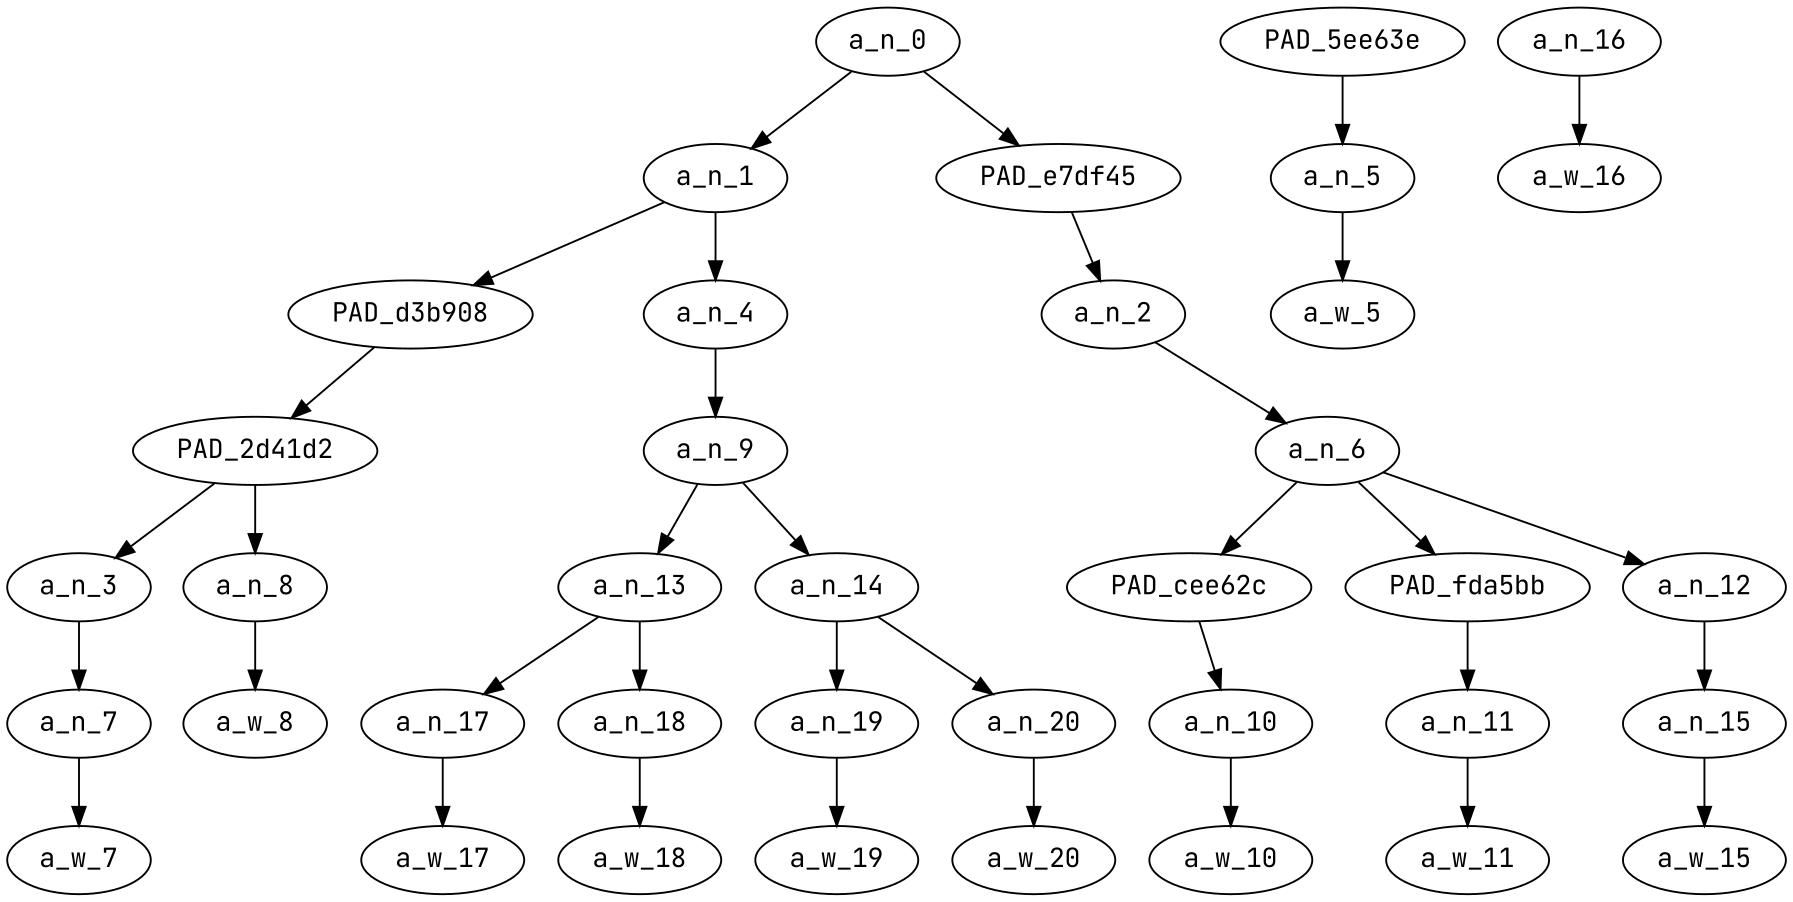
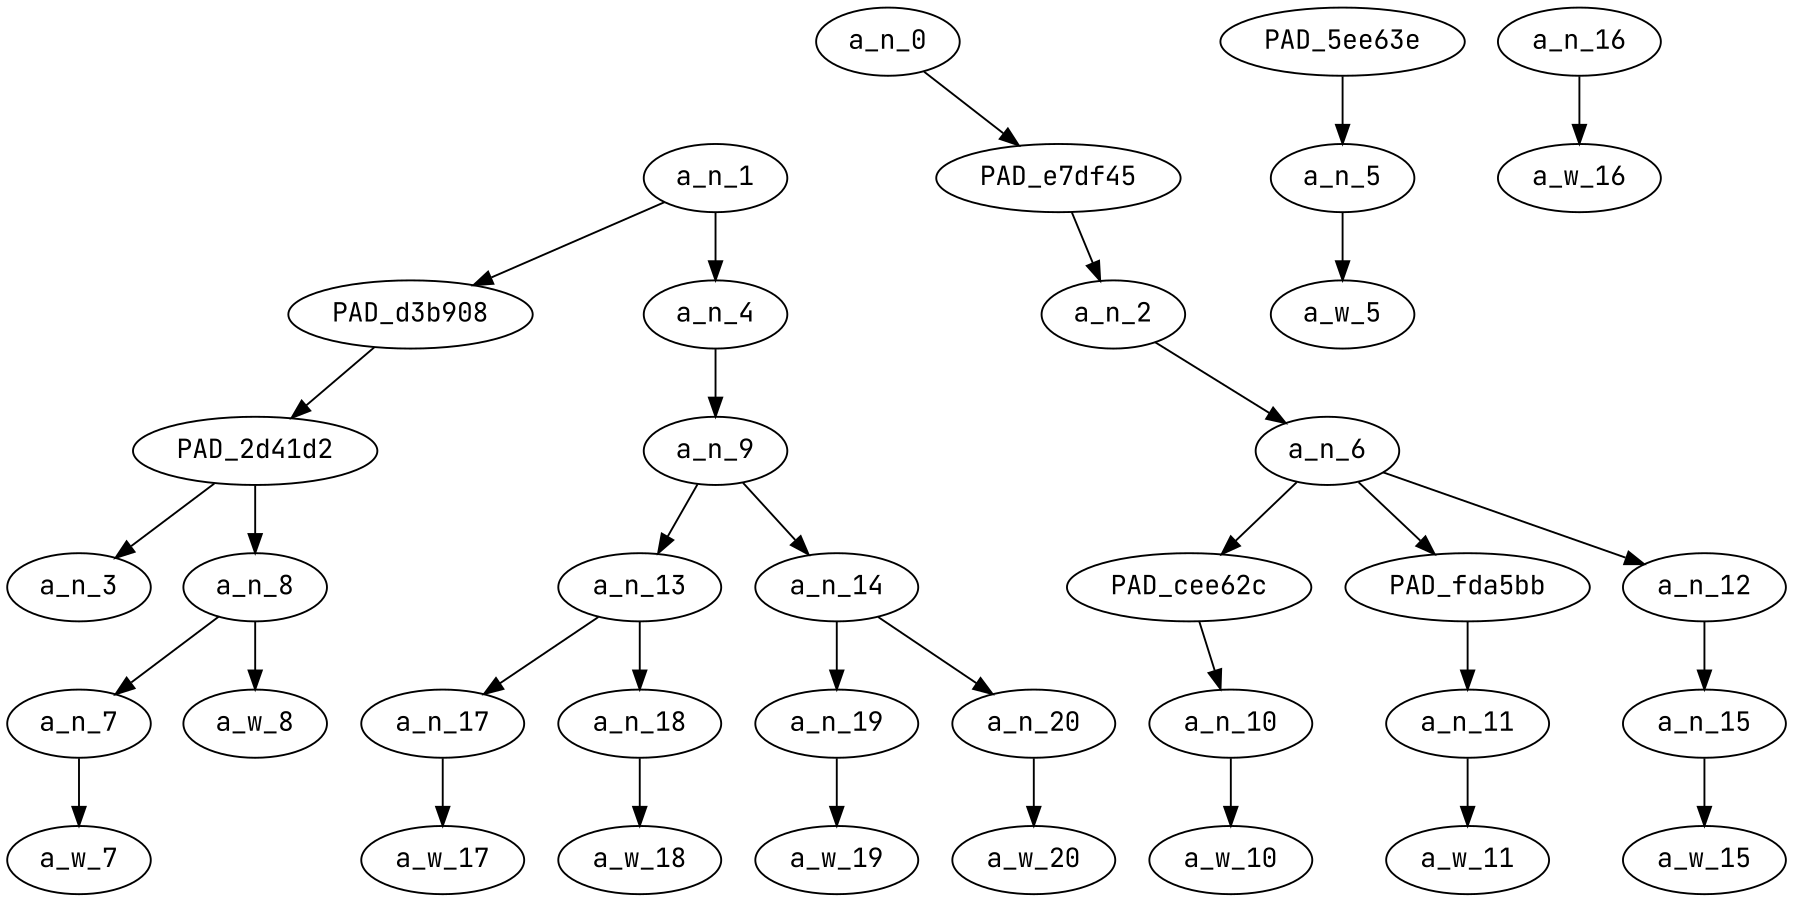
edge "a_n_0" -> "a_n_1": removed
edge "a_n_3" -> "a_n_7": now "a_n_8" -> "a_n_7"
